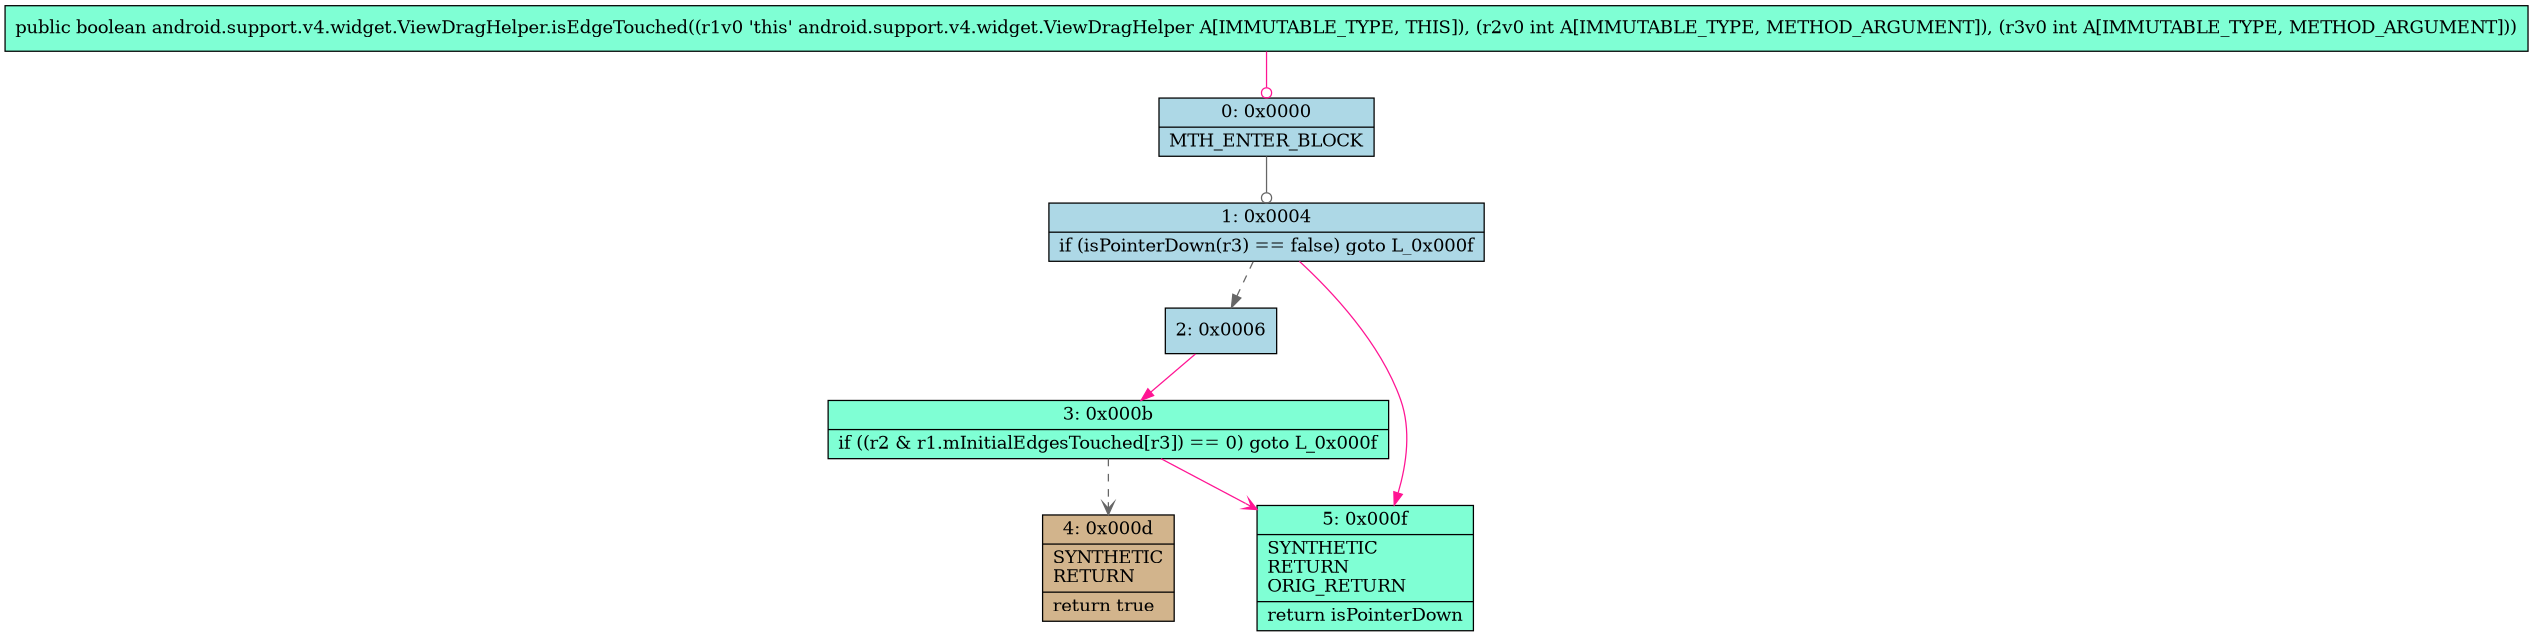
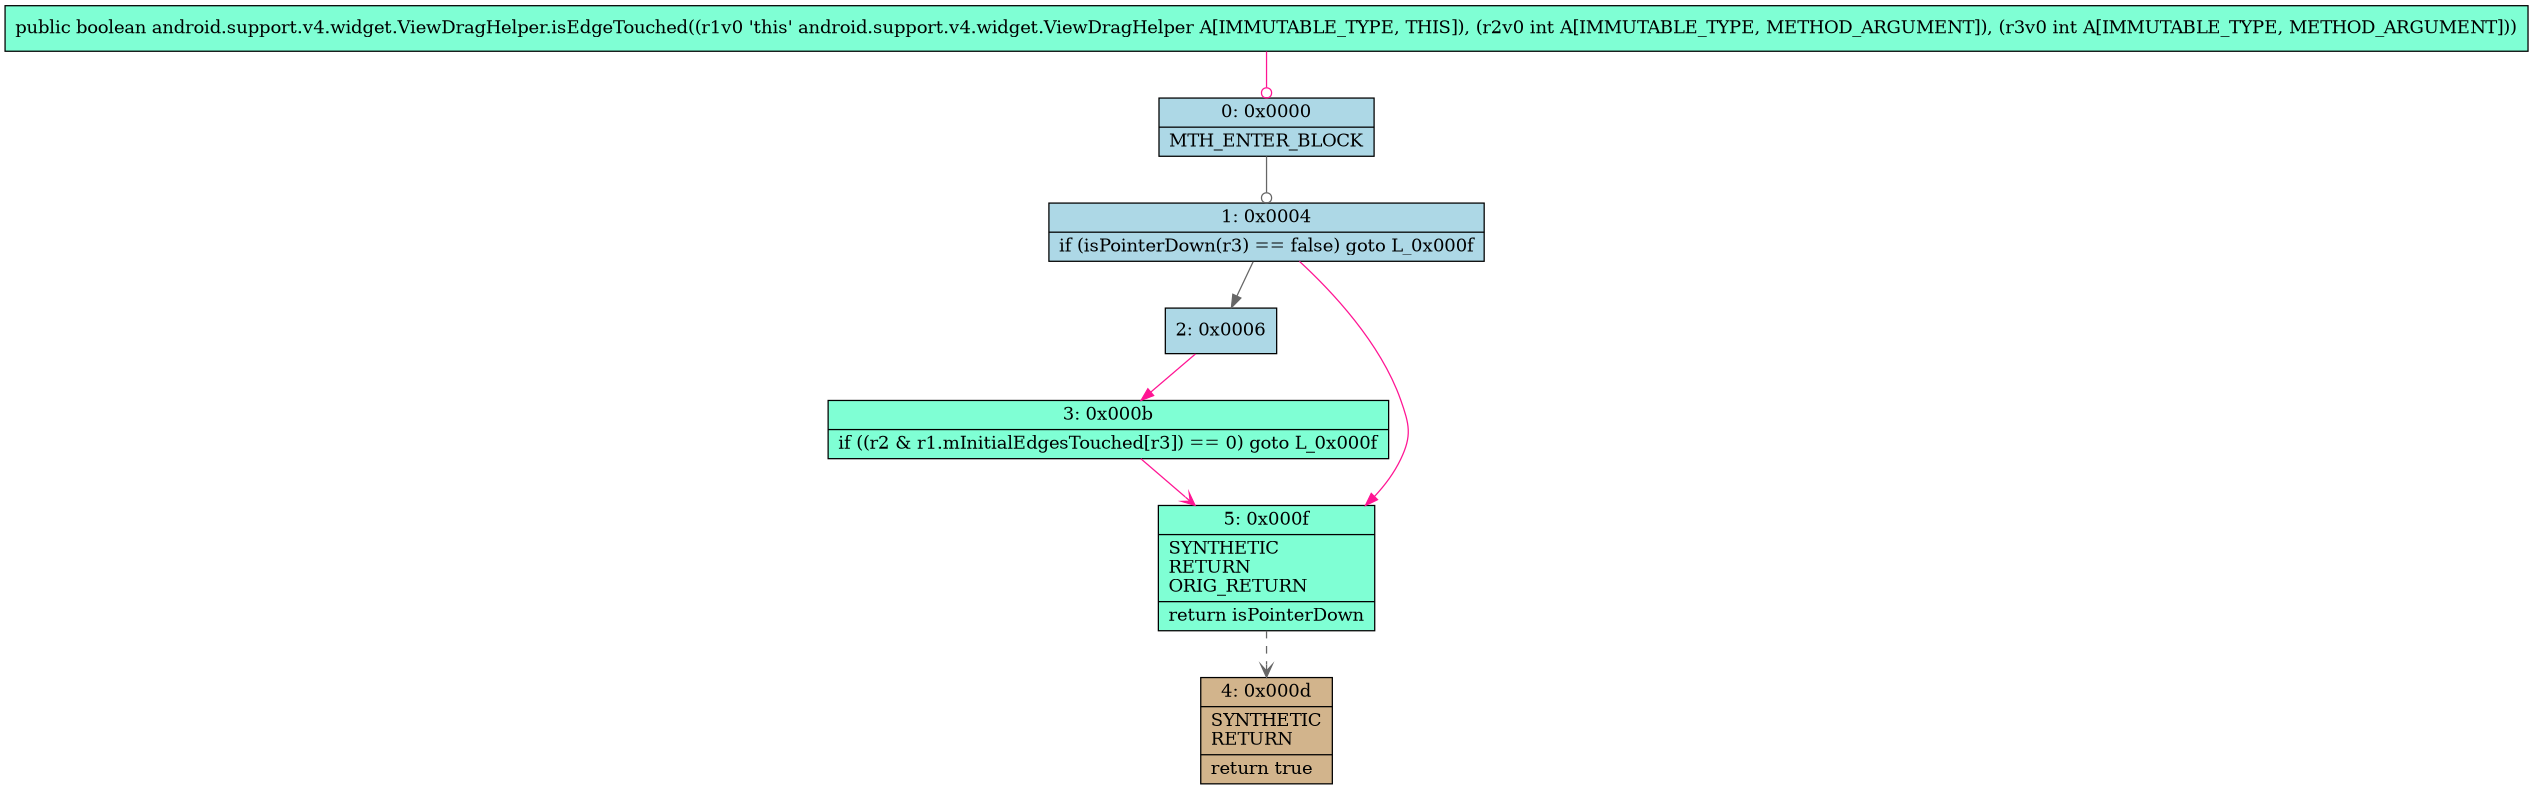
edge "1: 0x0004" -> "2: 0x0006": style dashed -> solid
edge "3: 0x000b" -> "4: 0x000d": now "5: 0x000f" -> "4: 0x000d"
